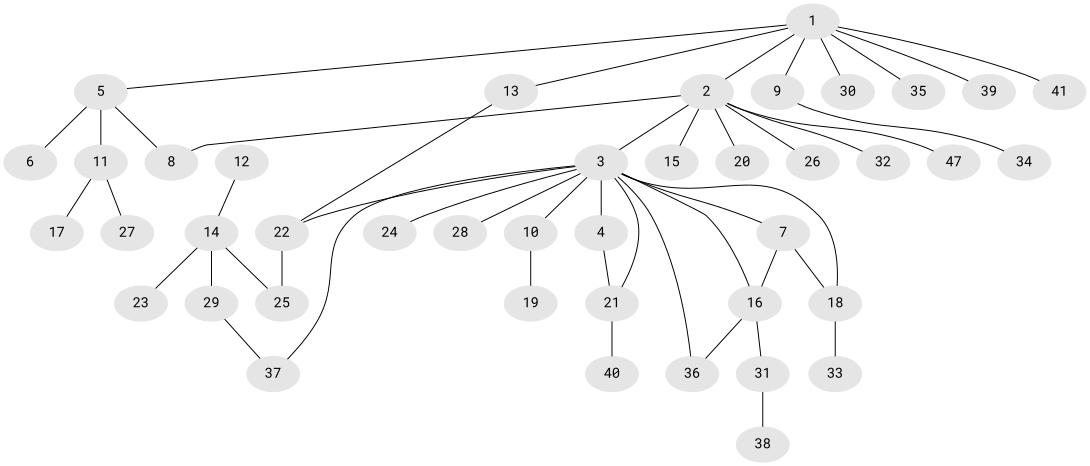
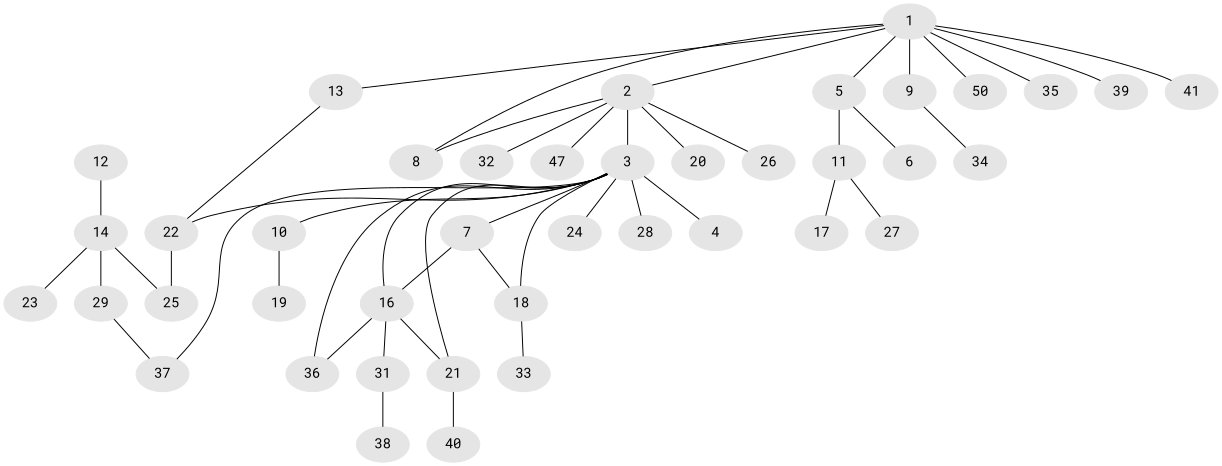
node "30": label "30" -> "50"
edge "5" -- "8": now "1" -- "8"
node "15": removed
edge "4" -- "21": now "16" -- "21"
